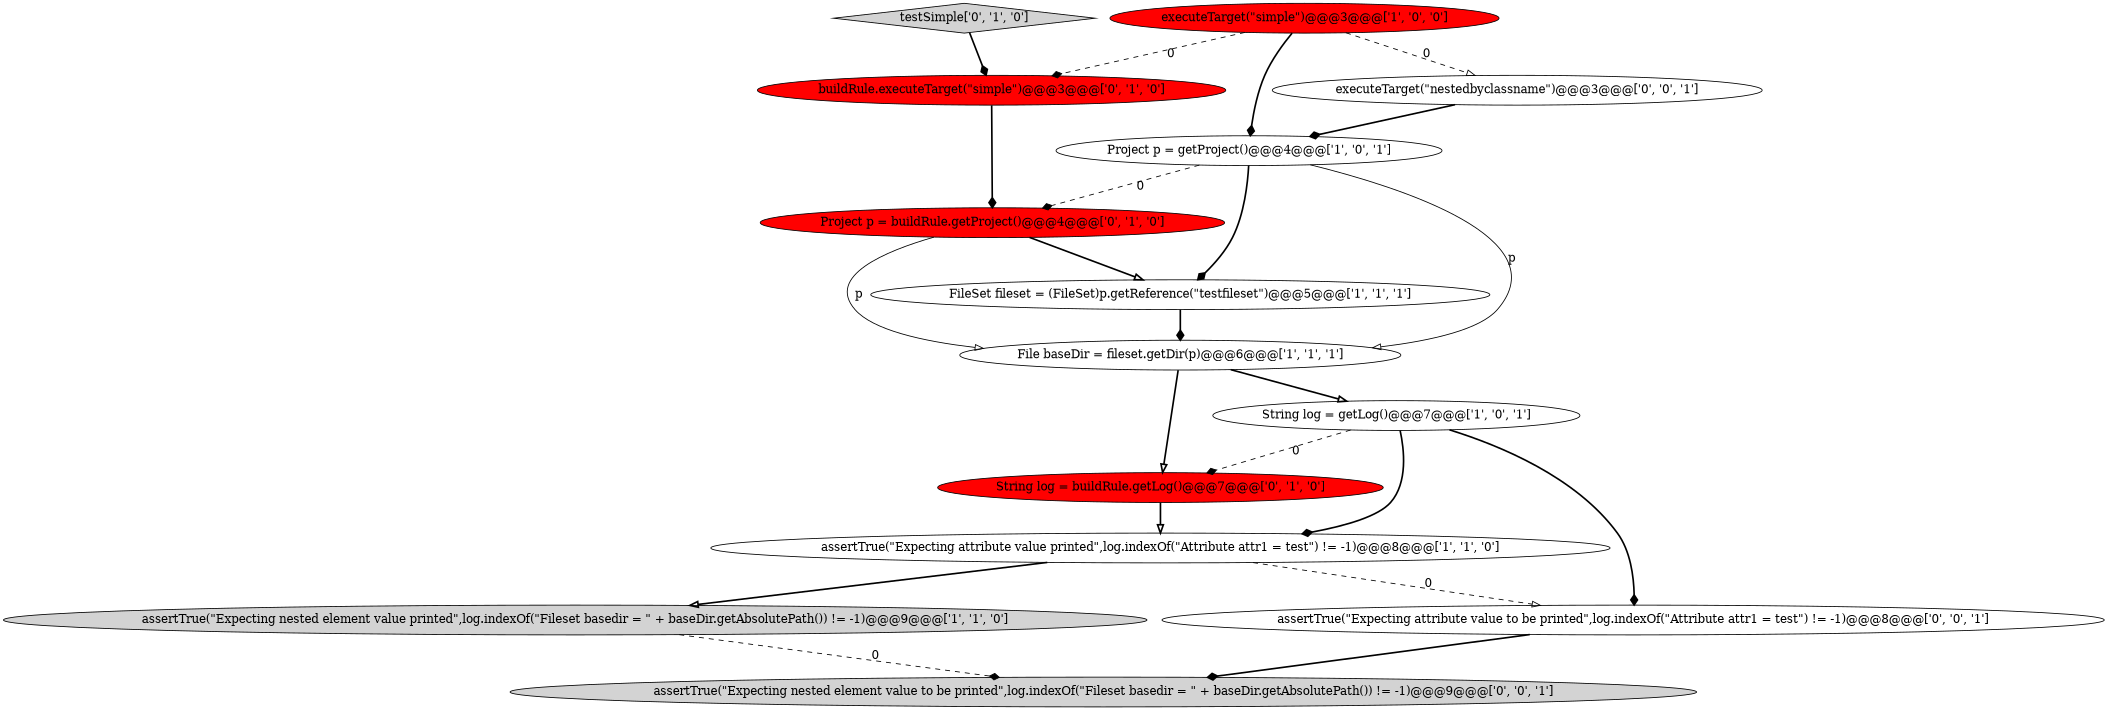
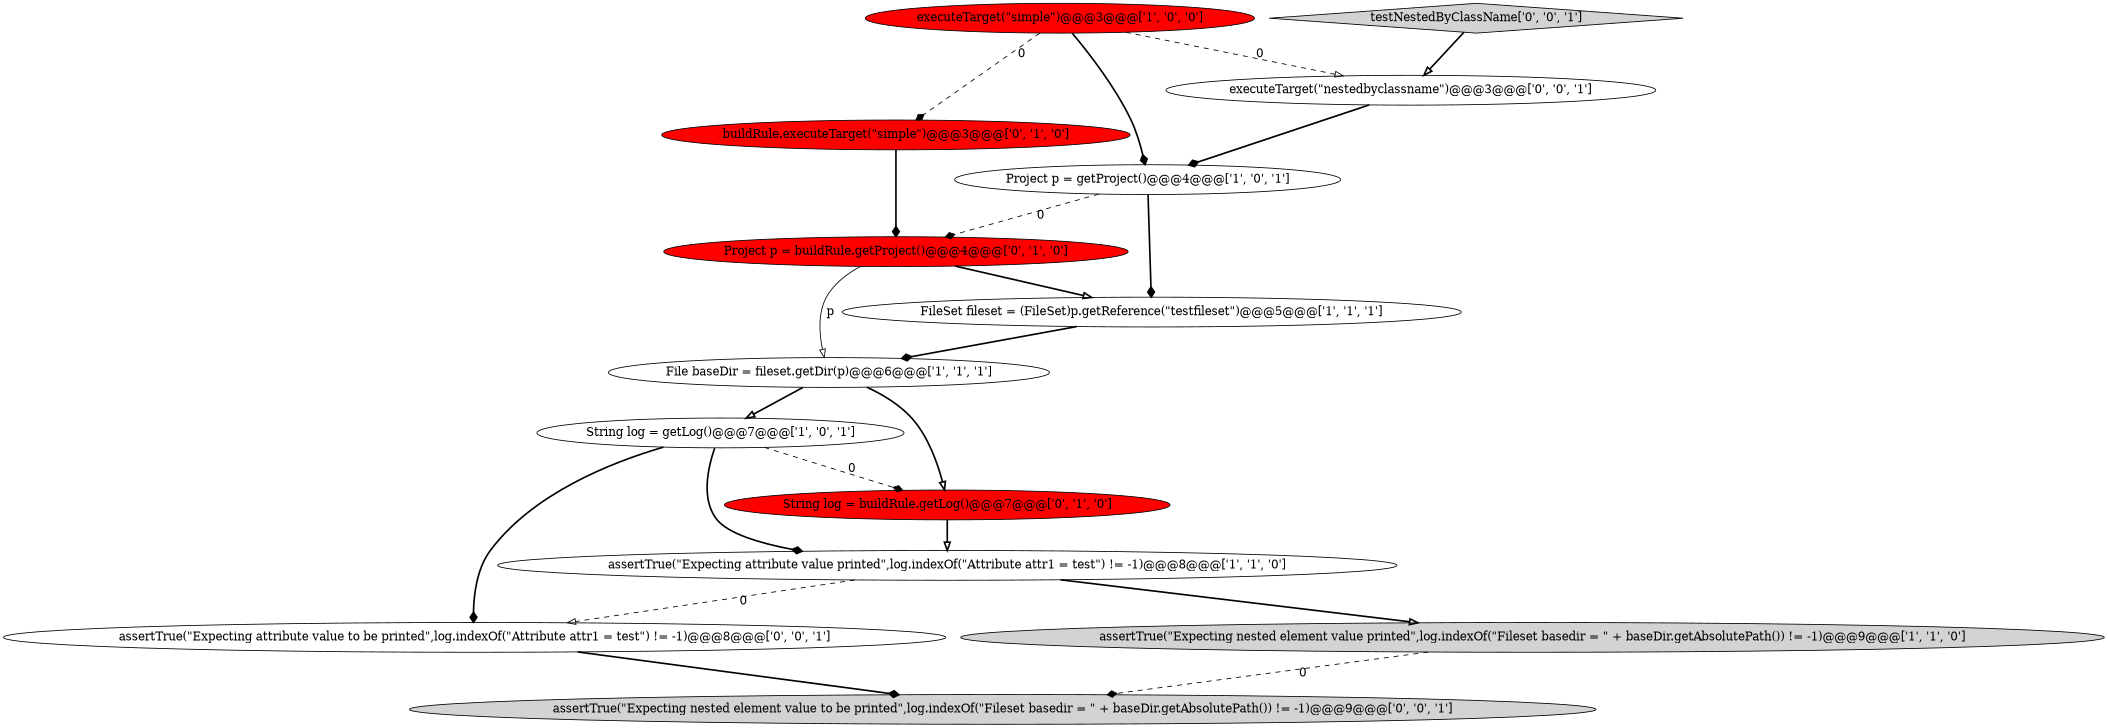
node "testSimple['0', '1', '0']": removed
node "testNestedByClassName['0', '0', '1']": added
edge "Project p = getProject()@@@4@@@['1', '0', '1']" -> "File baseDir = fileset.getDir(p)@@@6@@@['1', '1', '1']": removed, label "p"
